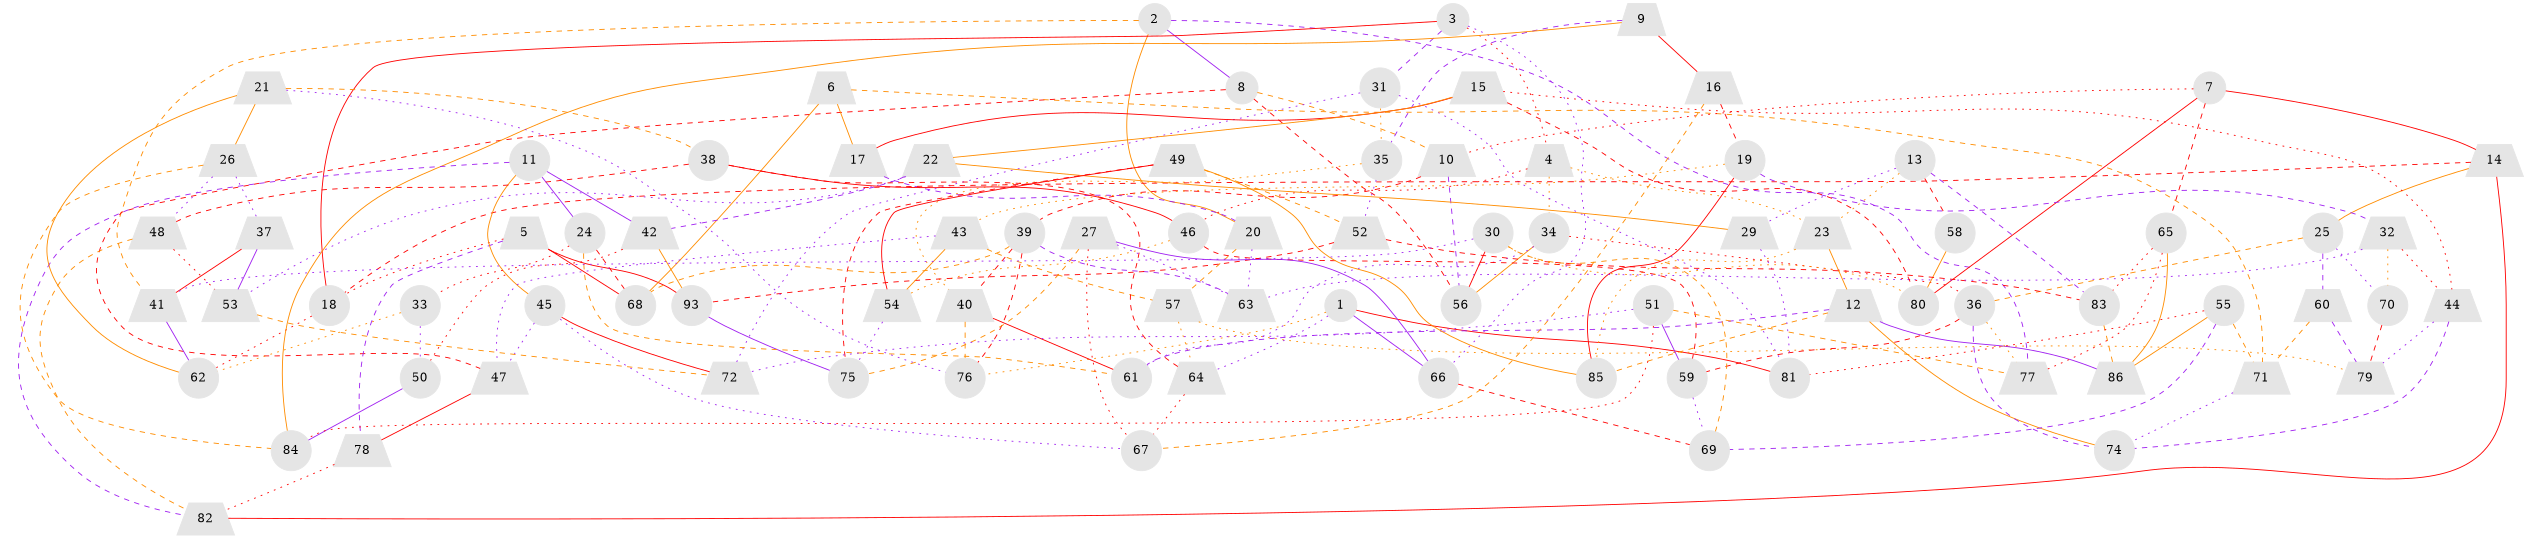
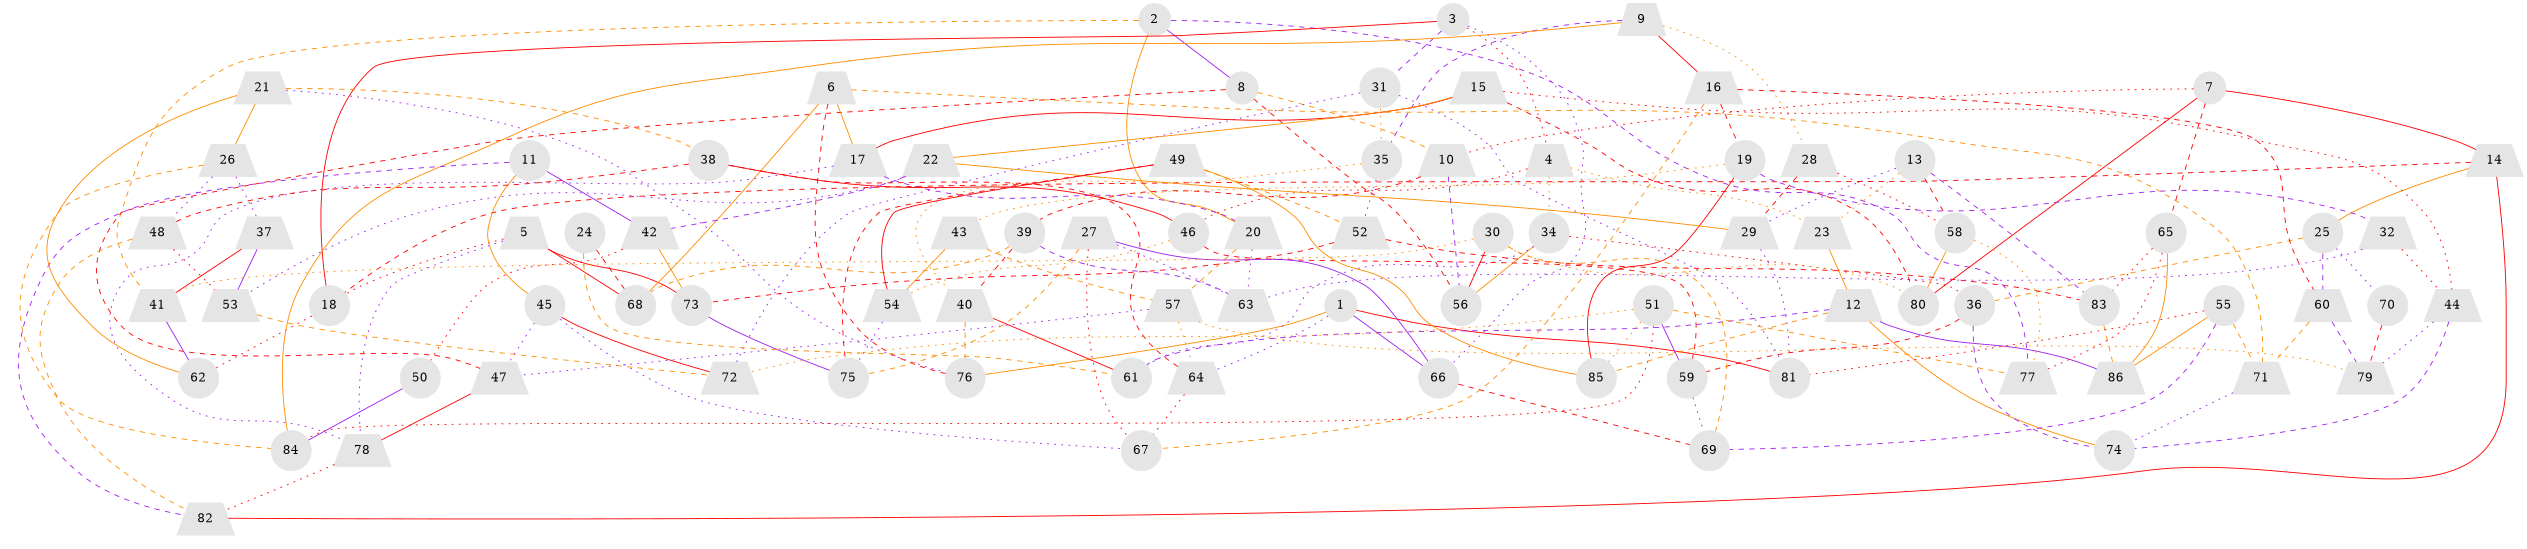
edge "16" -- "60": added
node "28": added
edge "11" -- "24": removed
edge "17" -- "78": added
edge "43" -- "47": now "57" -- "47"
edge "23" -- "85": now "51" -- "85"
edge "30" -- "41": color purple -> darkorange
edge "32" -- "70": removed
edge "5" -- "78": style dashed -> dotted
node "33": removed
node "93": label "93" -> "73"
edge "39" -- "76": now "6" -- "76"
edge "51" -- "72": color purple -> darkorange
edge "36" -- "77": now "58" -- "77"
edge "1" -- "76": style dotted -> solid
